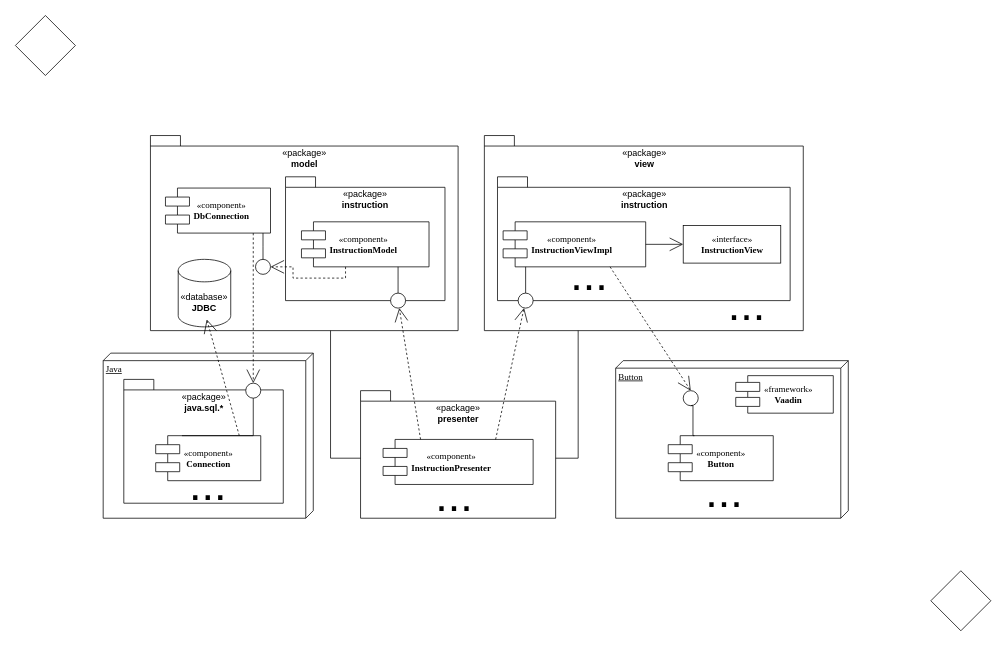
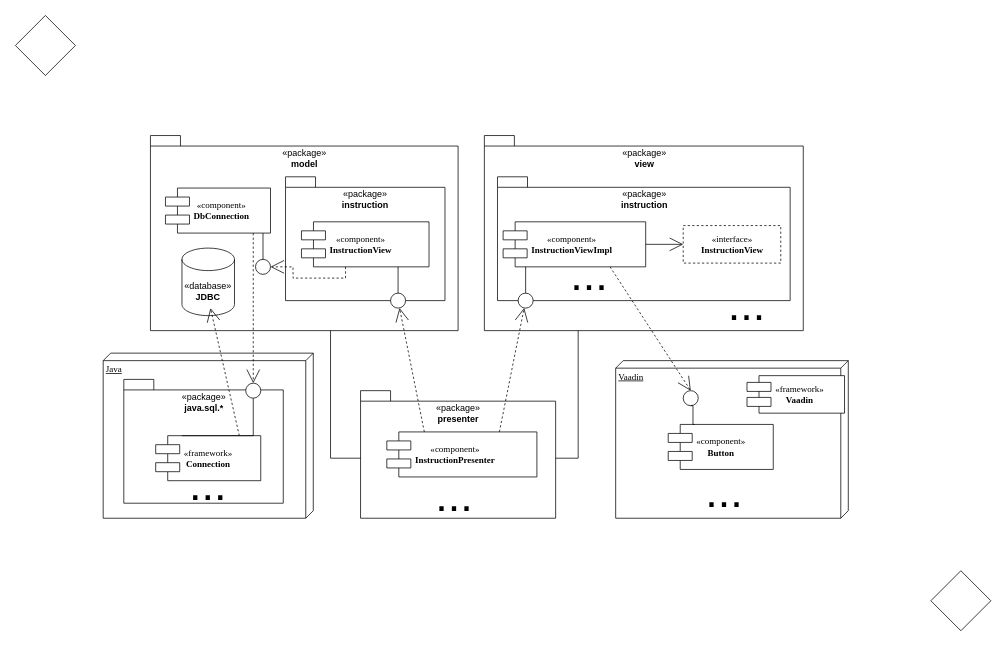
node "«component» InstructionModel": label "«component» InstructionModel" -> "«component» InstructionView"
node "«interface» InstructionView": style solid -> dashed
node "«database» JDBC": moved (204, 293) -> (208, 282)
node "Button": label "Button" -> "Vaadin"
node "«framework» Vaadin": moved (784, 394) -> (795, 394)
node "«component» Connection": label "«component» Connection" -> "«framework» Connection"
node "«component» Button": moved (720, 458) -> (720, 447)
node "«component» InstructionPresenter": moved (458, 462) -> (462, 454)
